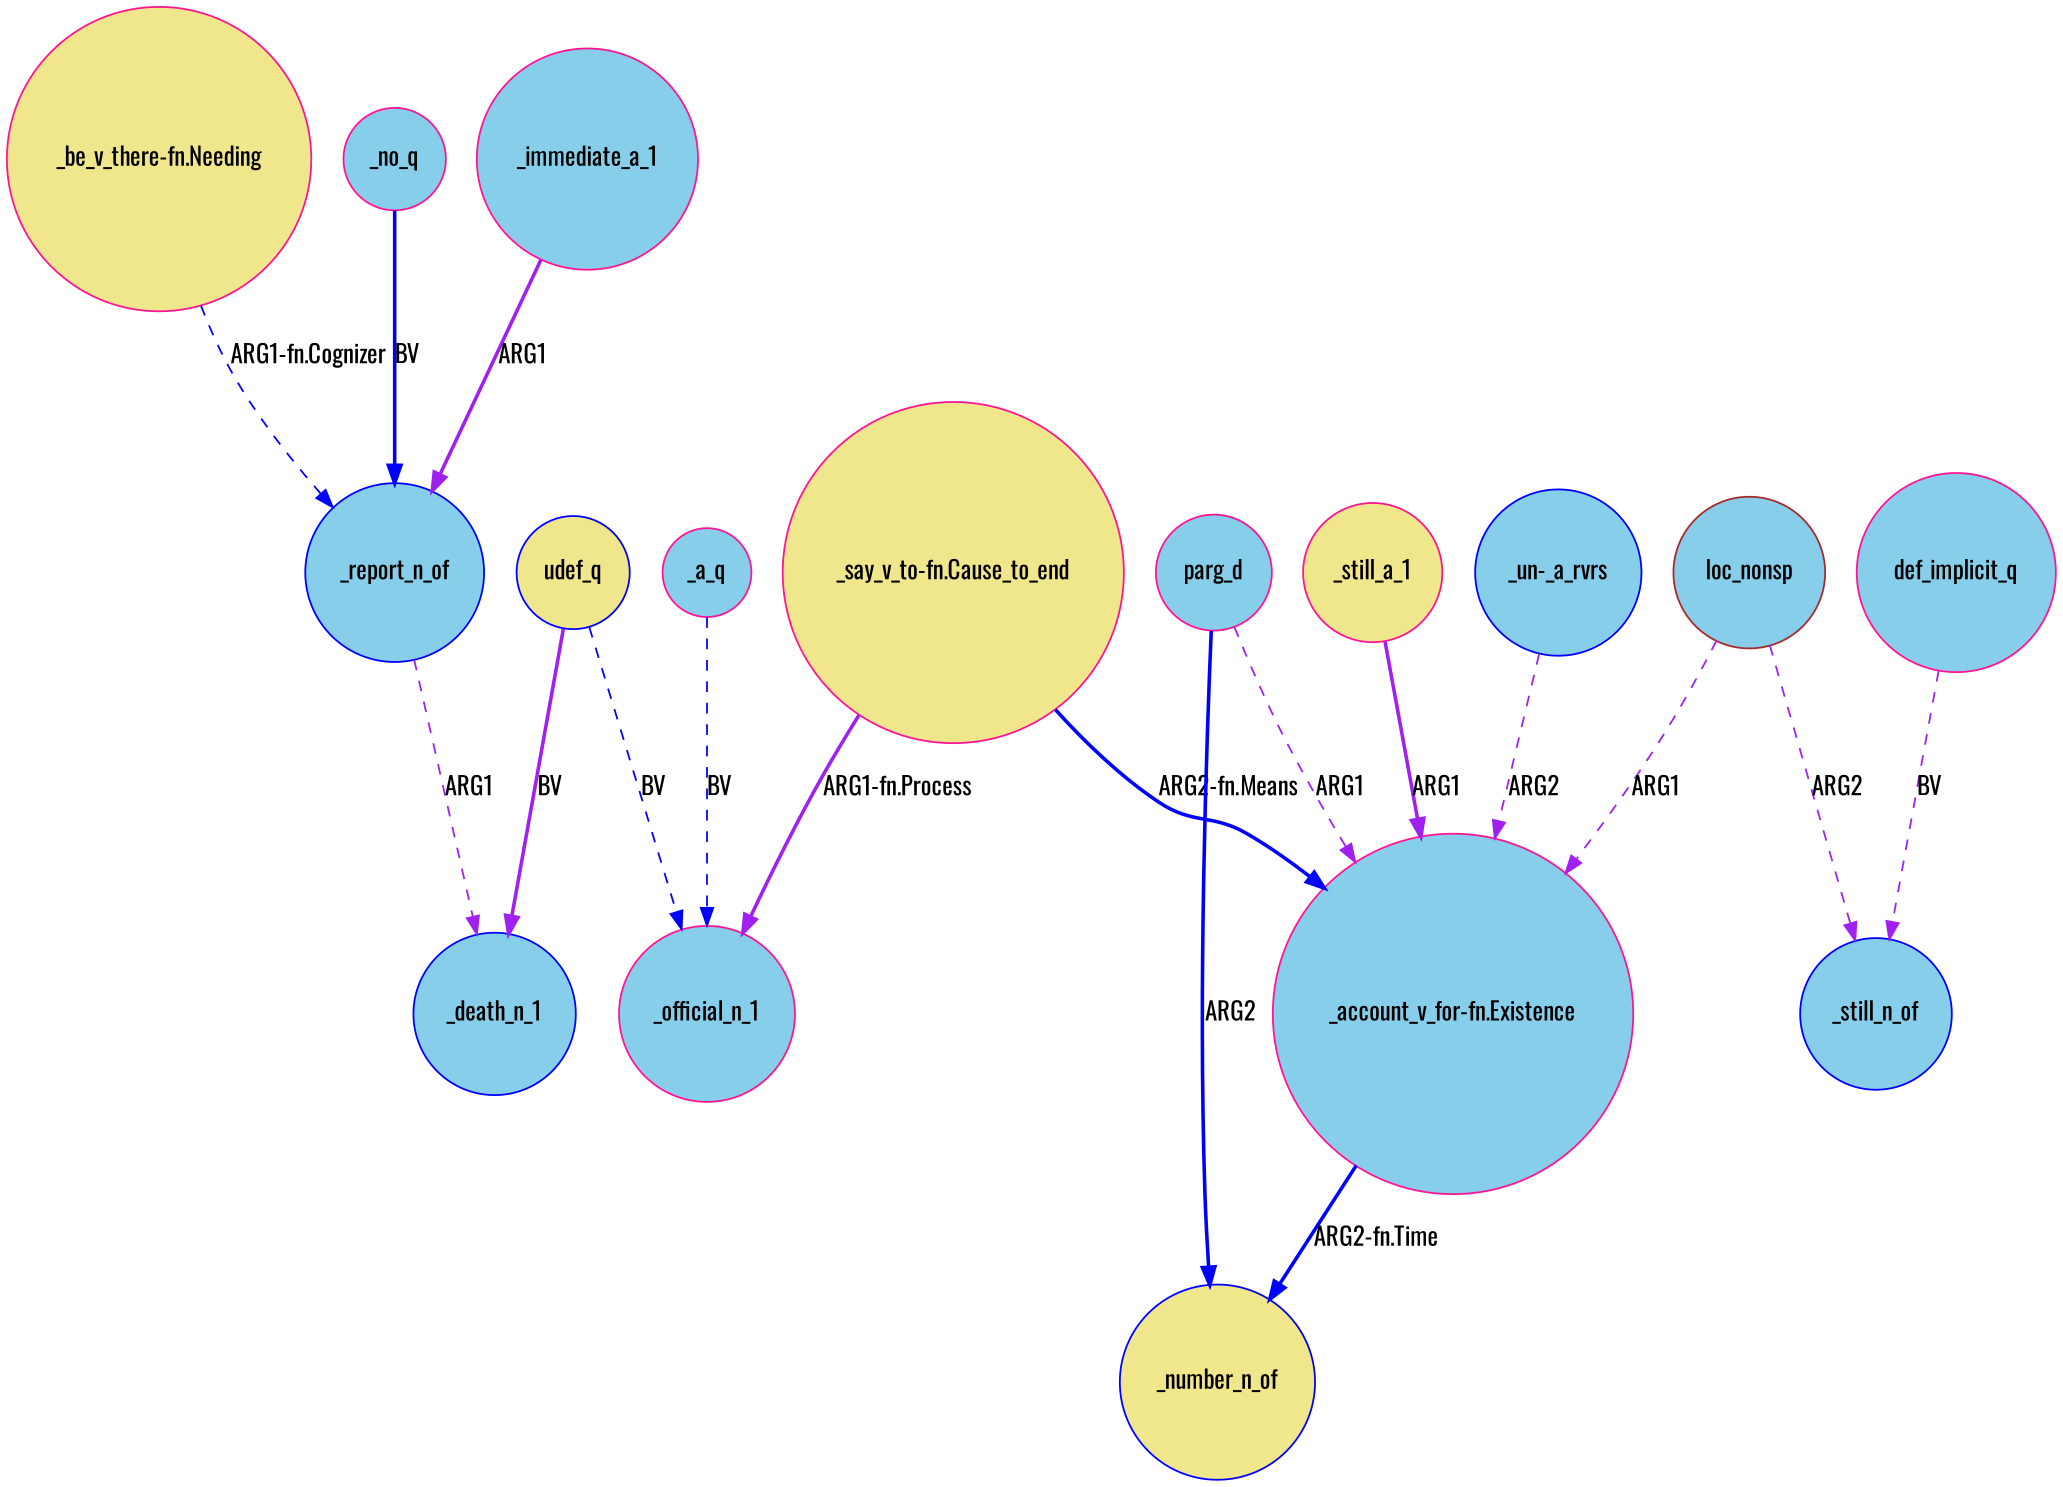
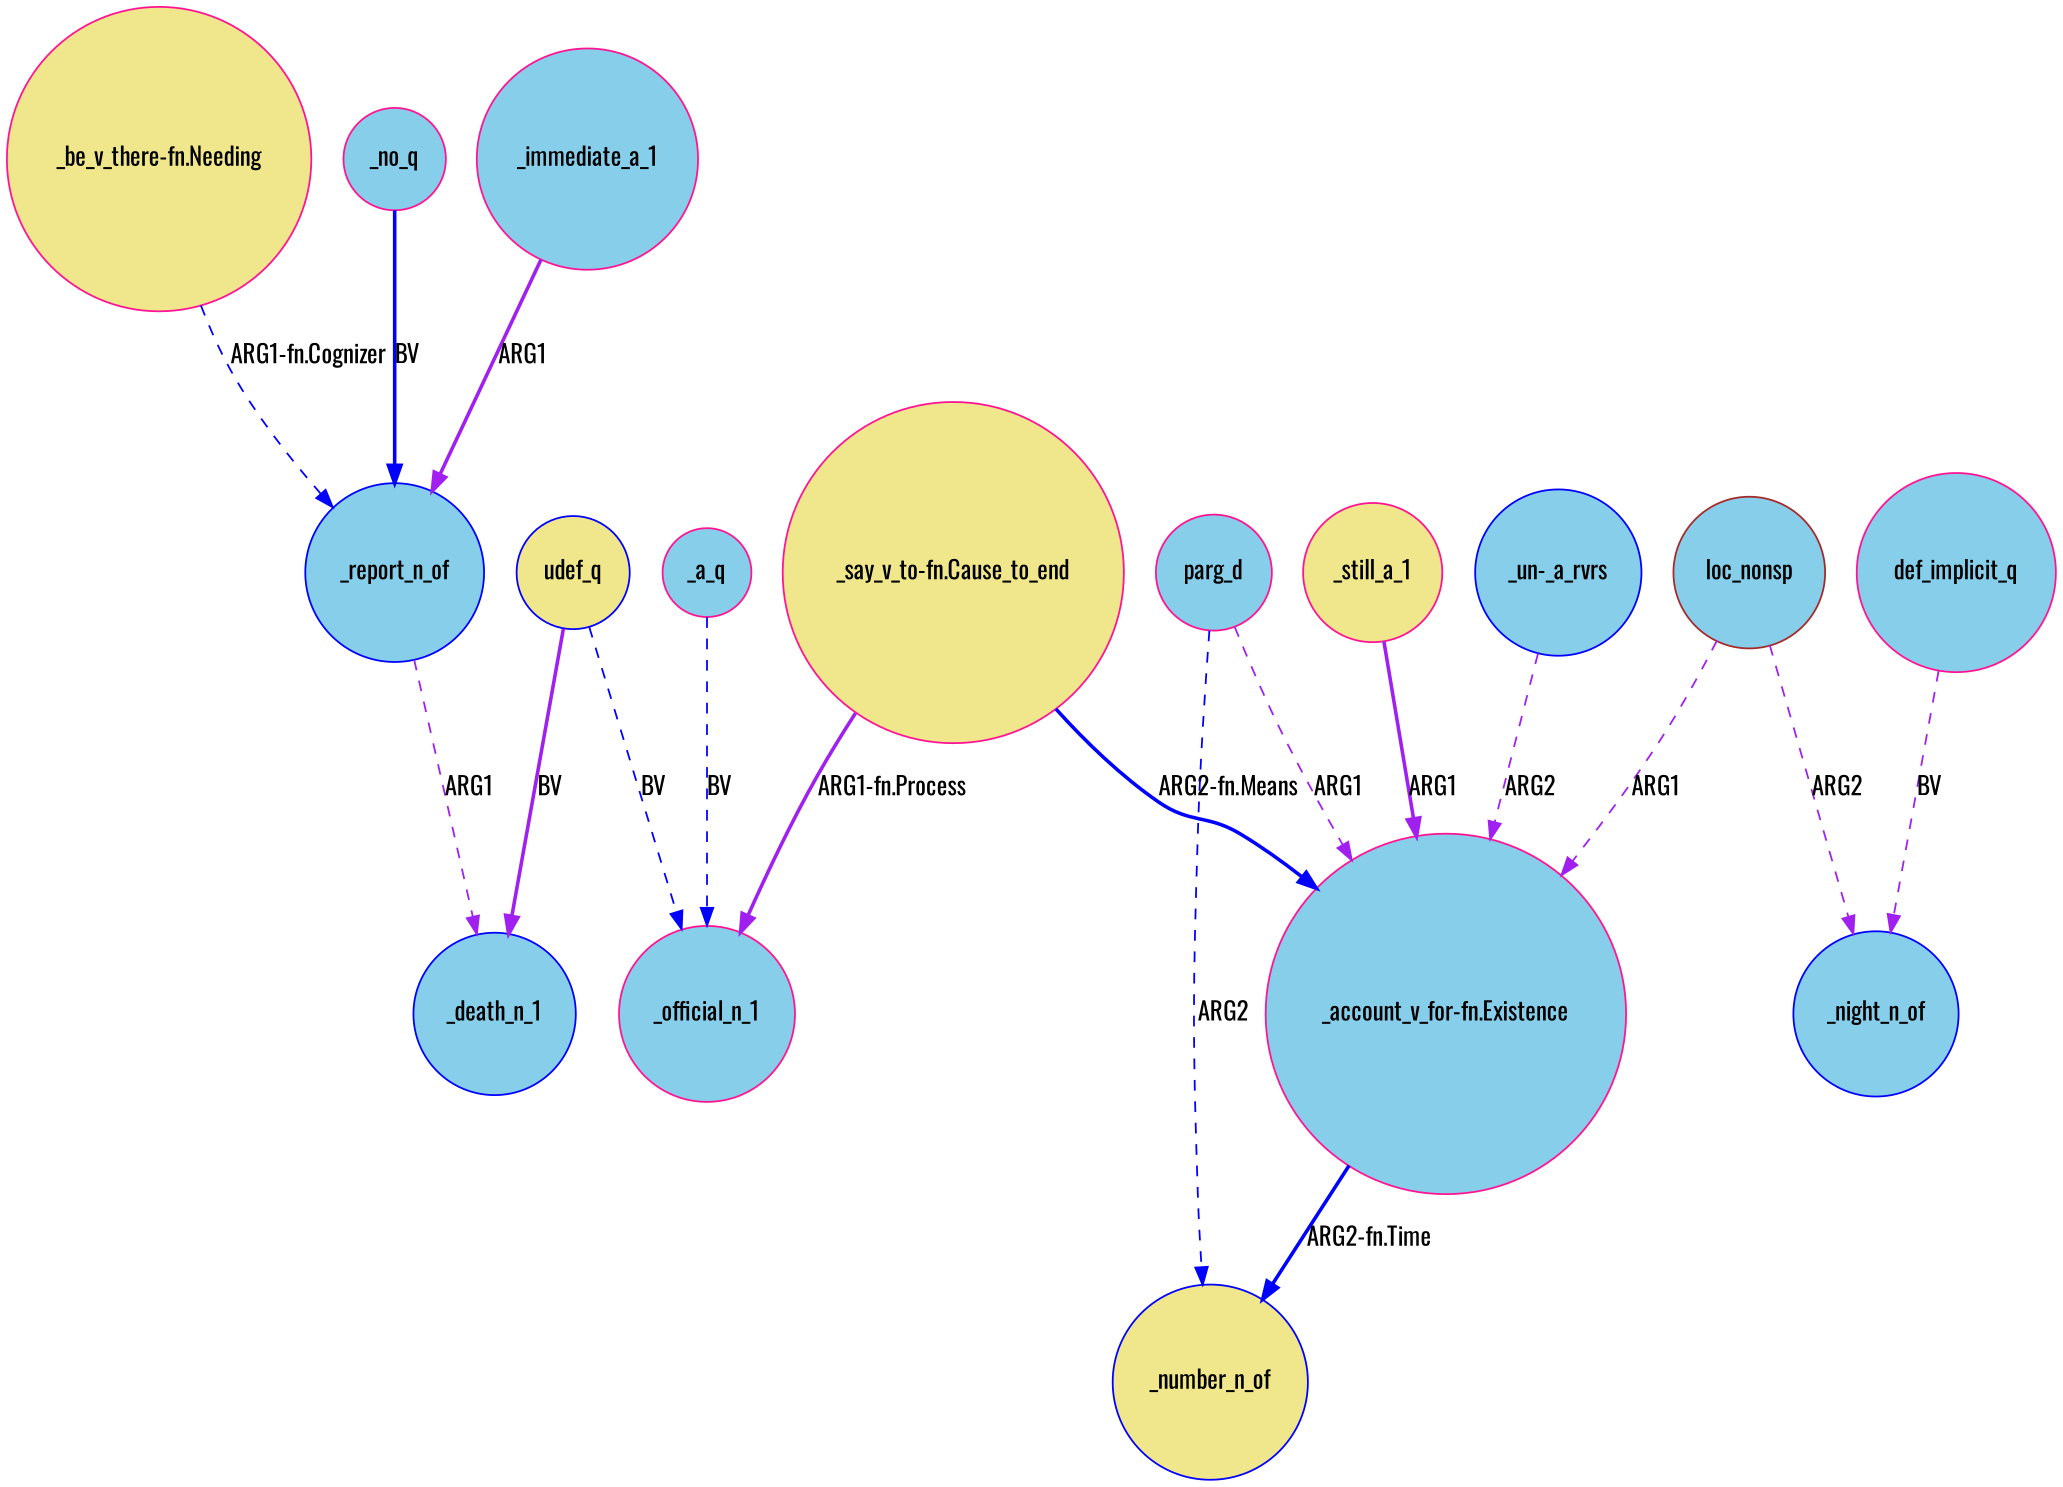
edge "parg_d" -> "_number_n_of": style bold -> dashed
node "_still_n_of": label "_still_n_of" -> "_night_n_of"
